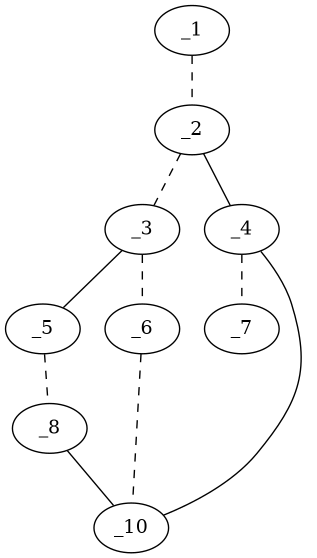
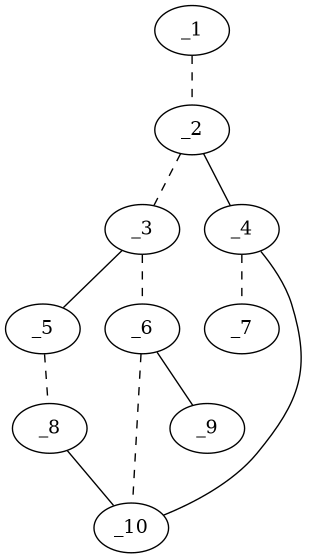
node "_9": added
